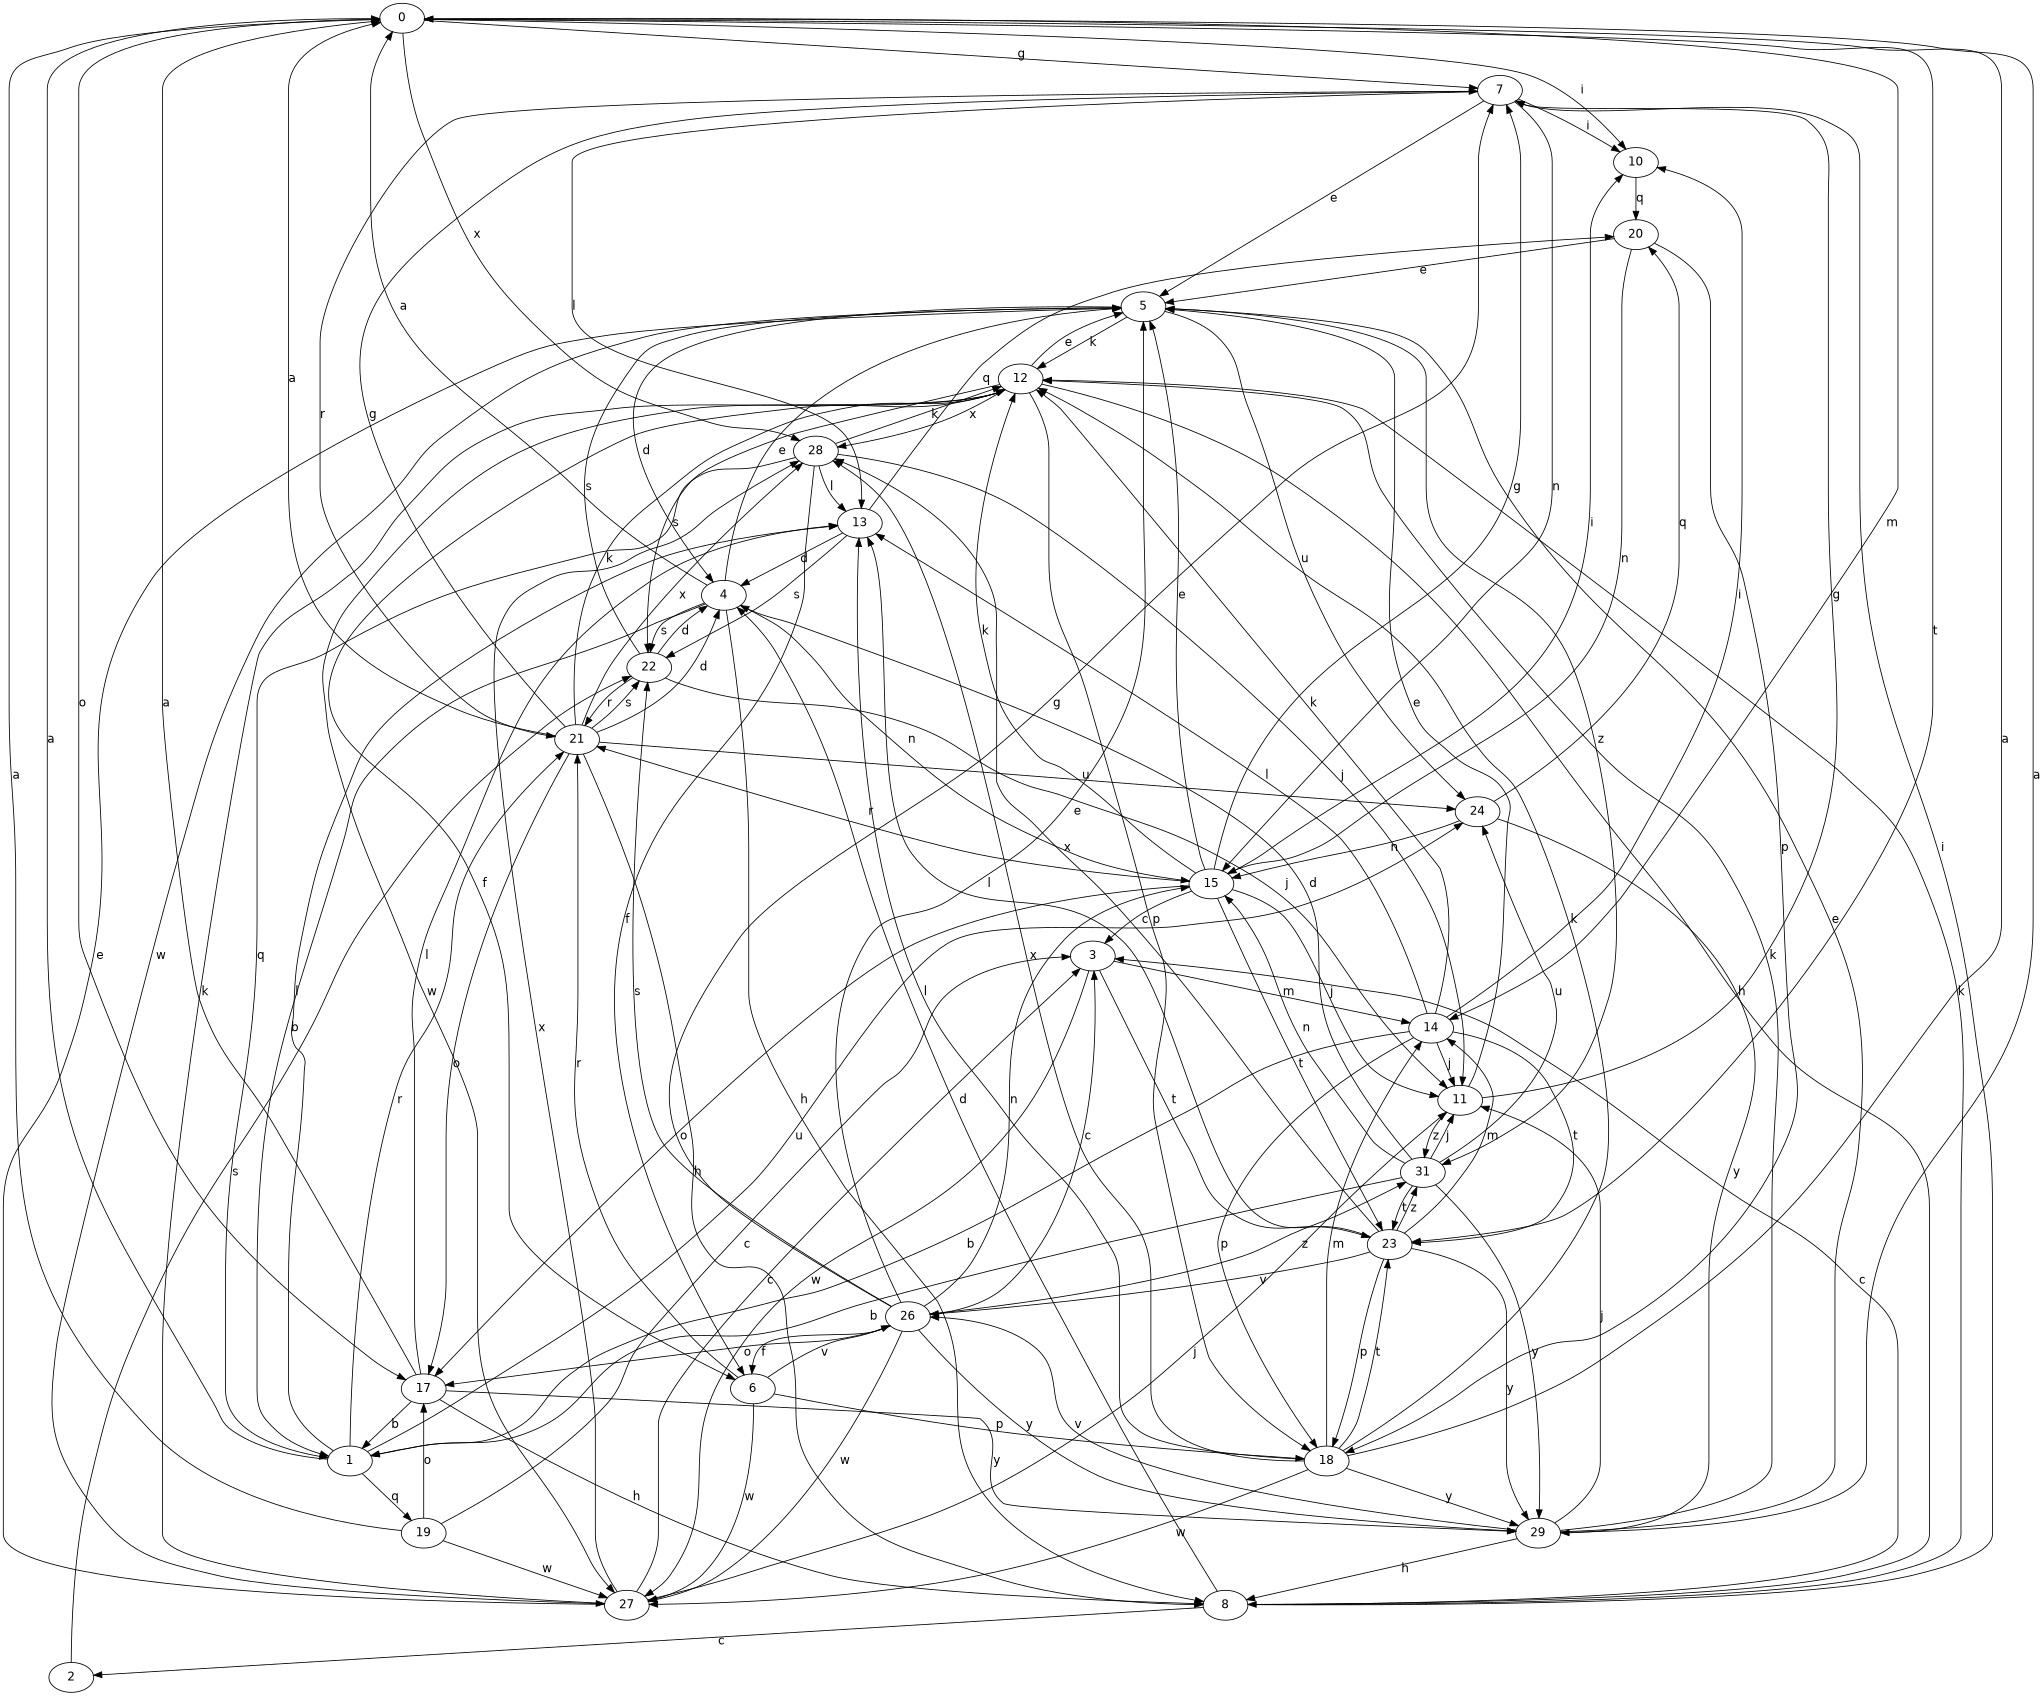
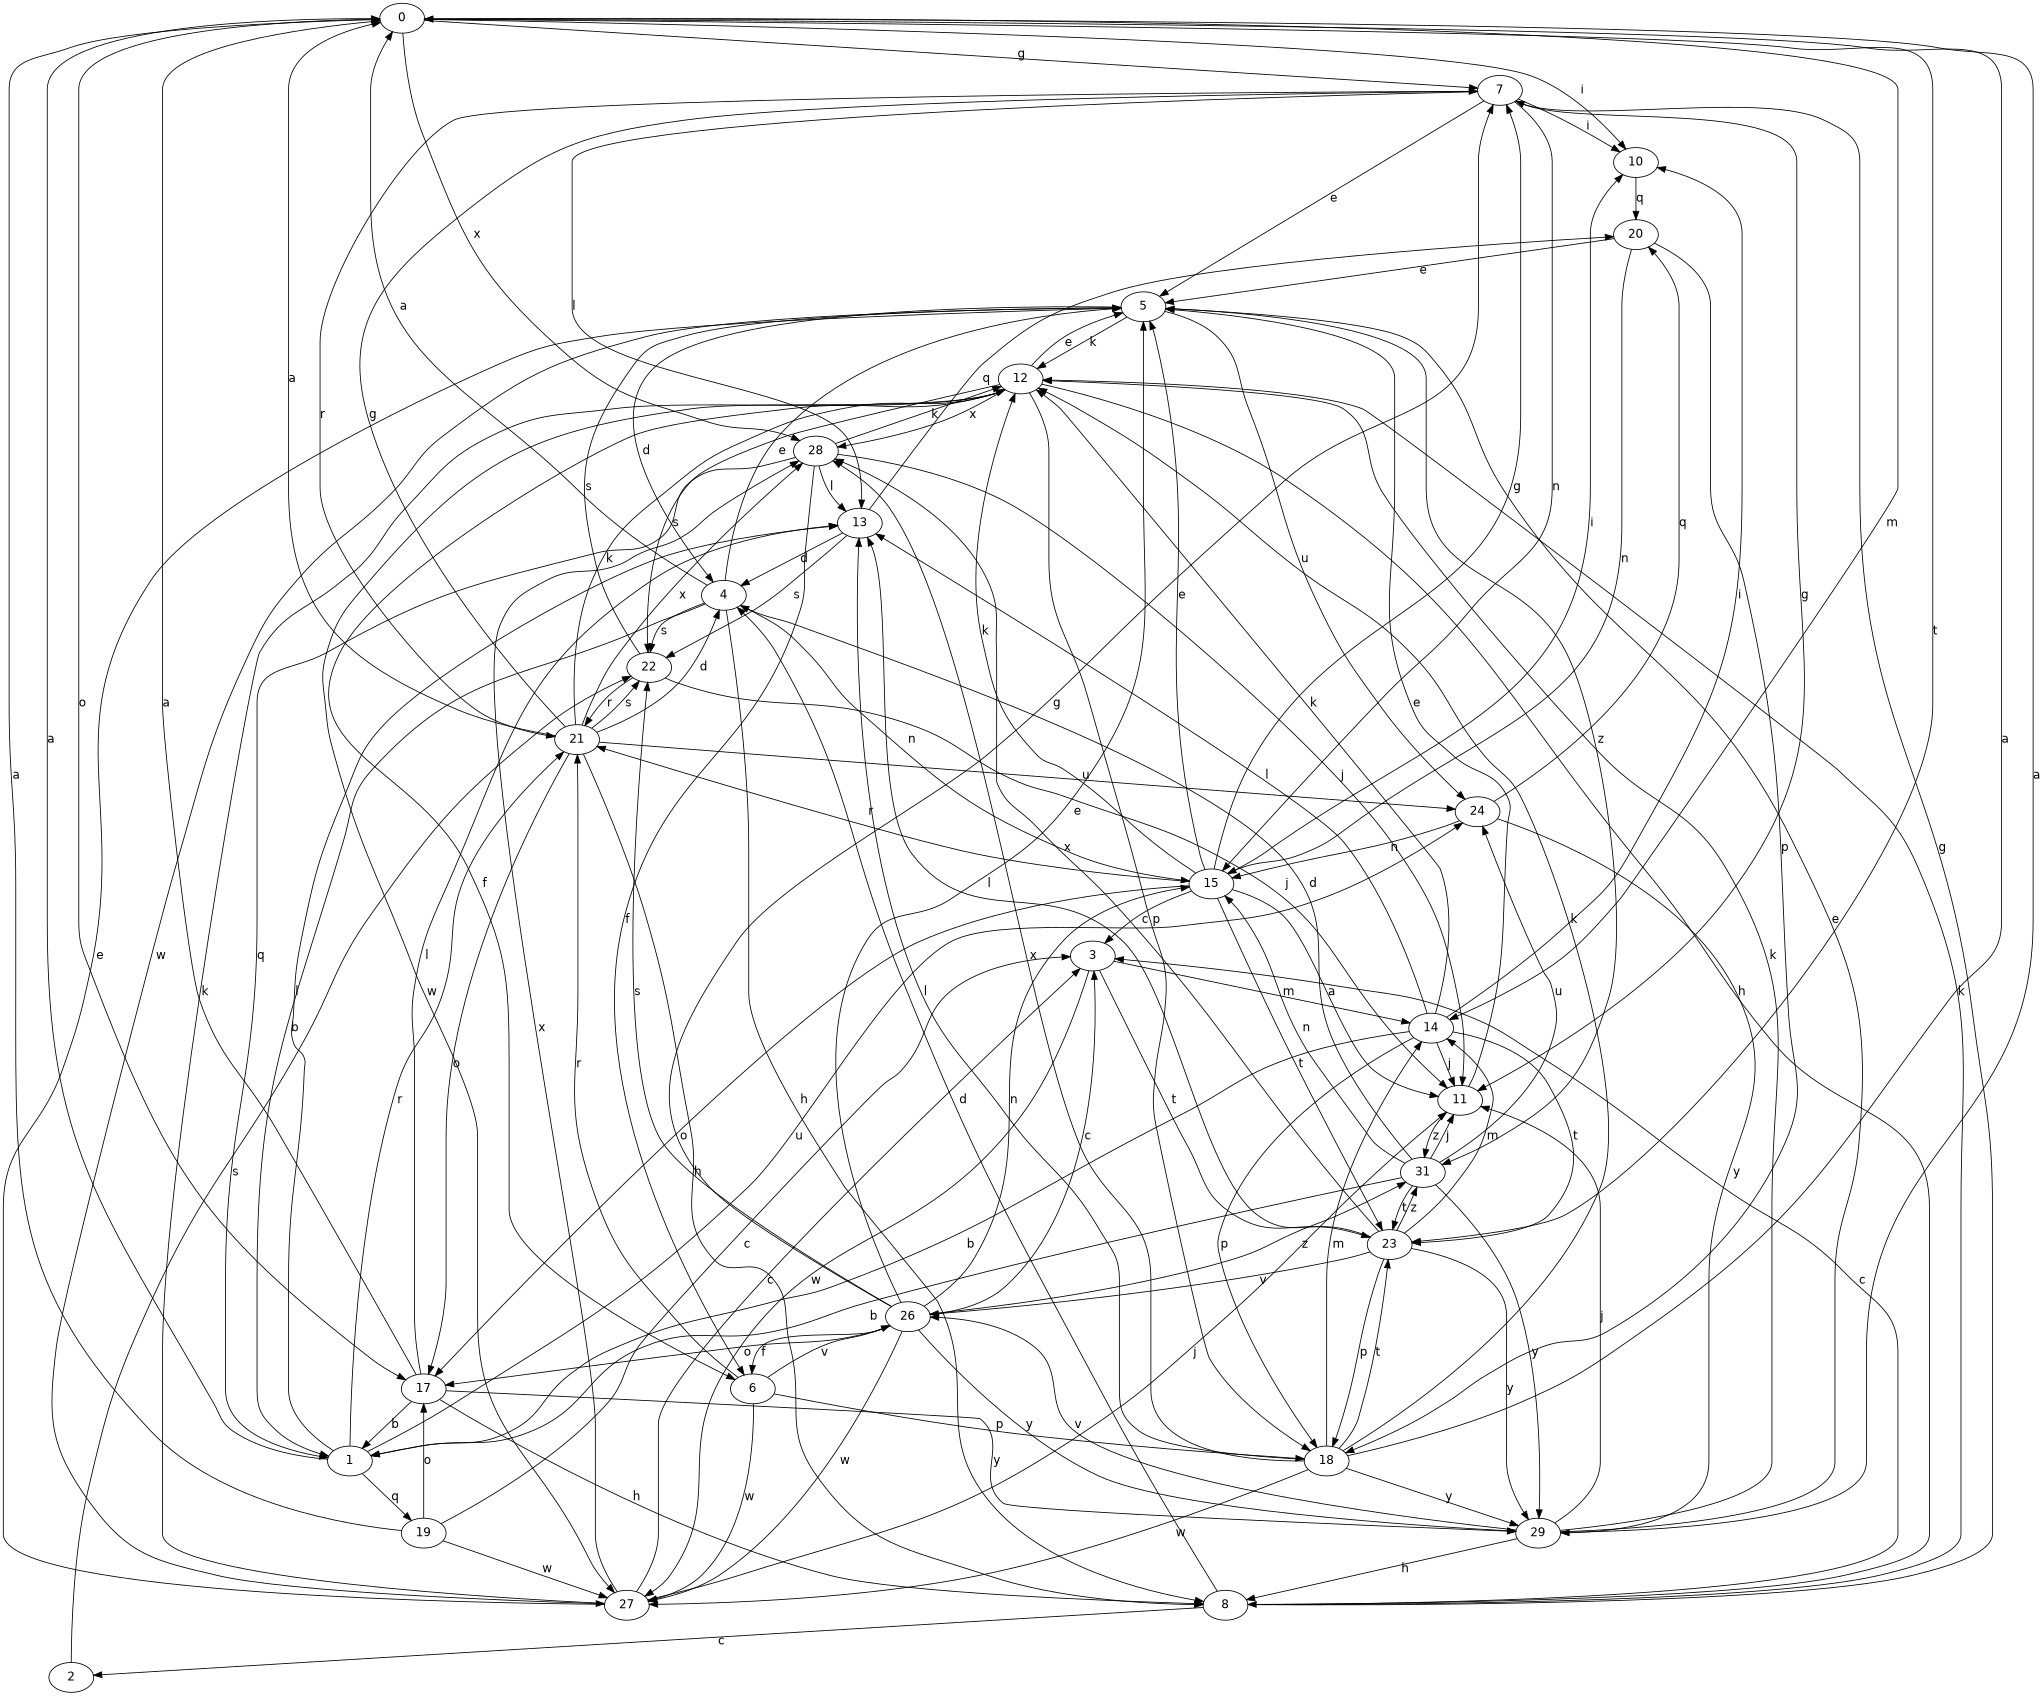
edge "11" -> "7": reversed
edge "22" -> "4": removed, label "d"
edge "8" -> "7": label "i" -> "g"
edge "15" -> "11": label "j" -> "a"
